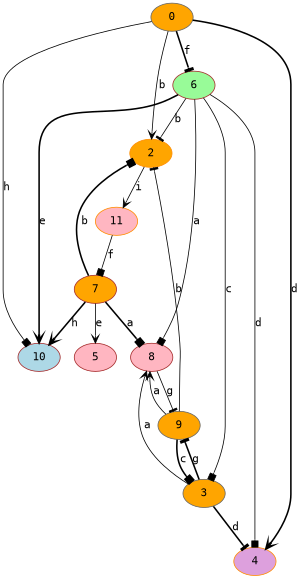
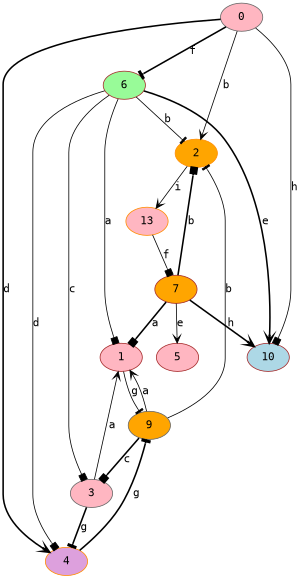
node "0": fillcolor orange -> lightpink
node "11": label "11" -> "13"
node "8": label "8" -> "1"
edge "3" -> "9": now "4" -> "9"
node "3": fillcolor orange -> lightpink
edge "3" -> "4": label "d" -> "g"
